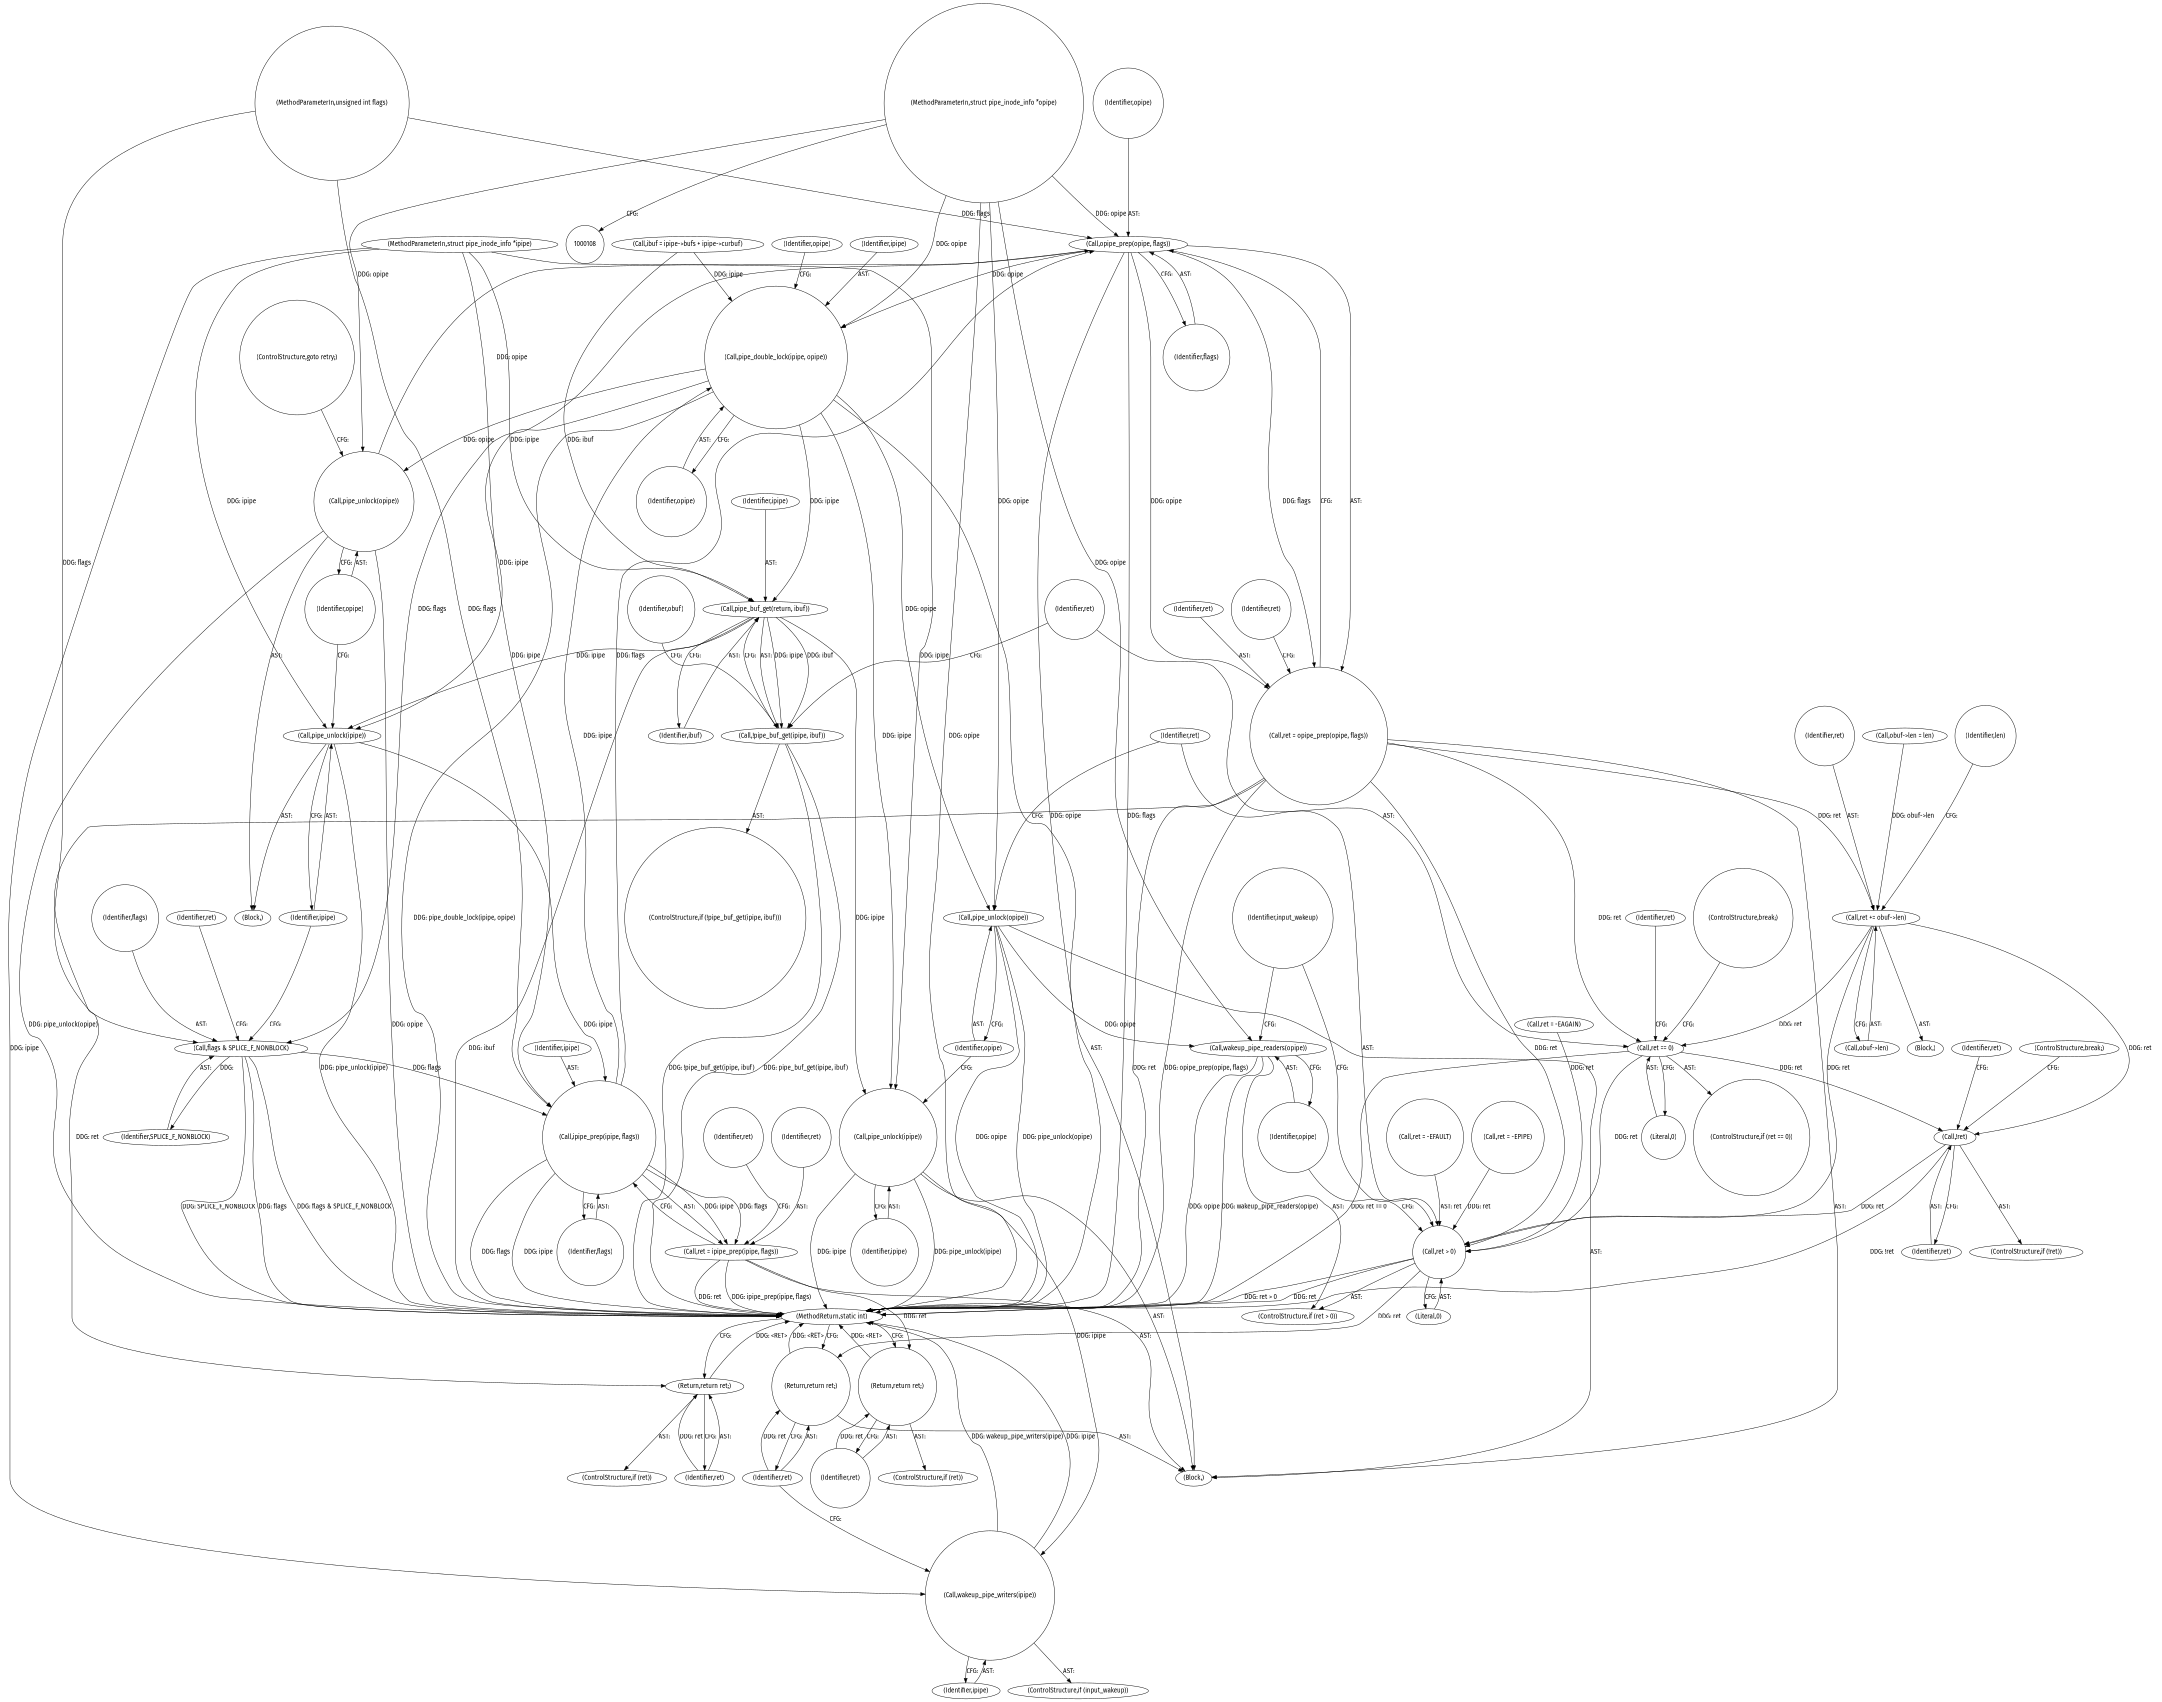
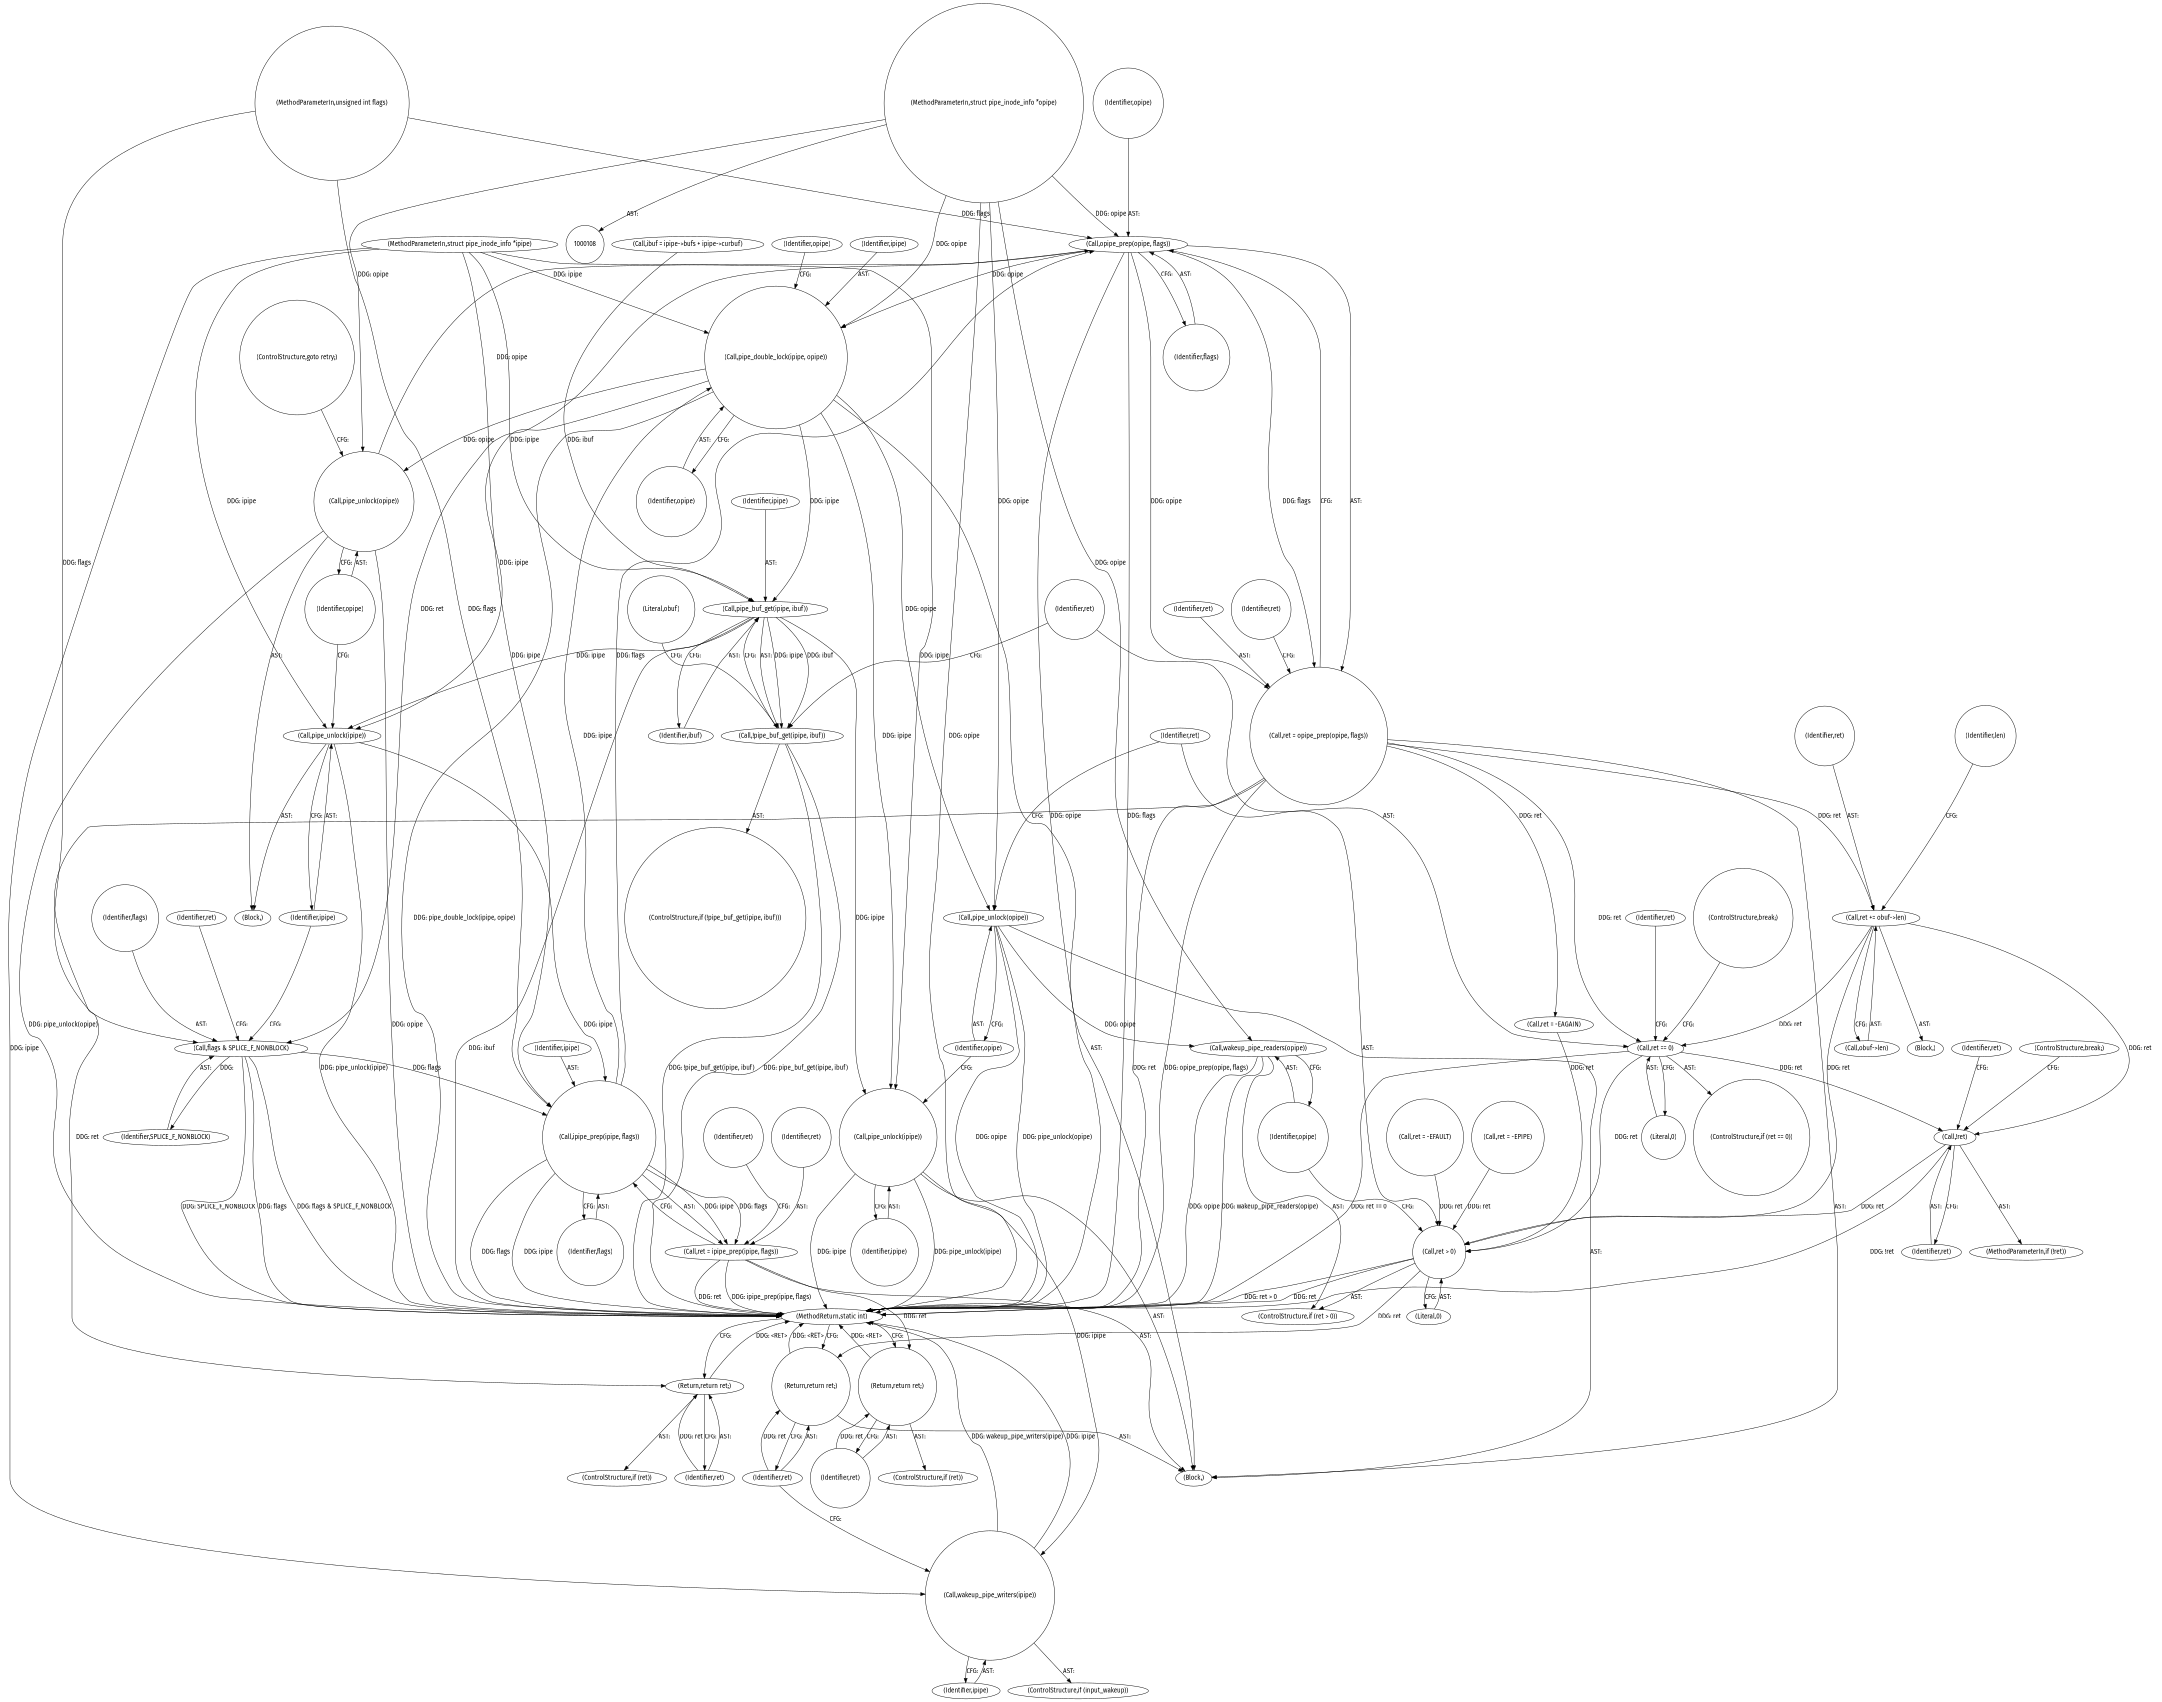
edge "(MethodParameterIn,struct pipe_inode_info *opipe)" -> "1000108": label "CFG: " -> "AST: "
edge "(Call,ibuf = ipipe->bufs + ipipe->curbuf)" -> "(Call,pipe_double_lock(ipipe, opipe))": now "(MethodParameterIn,struct pipe_inode_info *ipipe)" -> "(Call,pipe_double_lock(ipipe, opipe))"
edge "(Call,opipe_prep(opipe, flags))" -> "(Call,flags & SPLICE_F_NONBLOCK)": label "DDG: flags" -> "DDG: ret"
node "(Identifier,obuf)": label "(Identifier,obuf)" -> "(Literal,obuf)"
node "(Call,pipe_buf_get(return, ibuf))": label "(Call,pipe_buf_get(return, ibuf))" -> "(Call,pipe_buf_get(ipipe, ibuf))"
node "(Call,obuf->len = len)": removed
node "(Identifier,input_wakeup)": removed
edge "(Call,ret = opipe_prep(opipe, flags))" -> "(Call,ret > 0)": now "(Call,ret = opipe_prep(opipe, flags))" -> "(Call,ret = -EAGAIN)"
edge "(Call,ret = -EFAULT)" -> "(Call,ret > 0)": label "AST: ret" -> "DDG: ret"
node "(ControlStructure,if (!ret))": label "(ControlStructure,if (!ret))" -> "(MethodParameterIn,if (!ret))"
